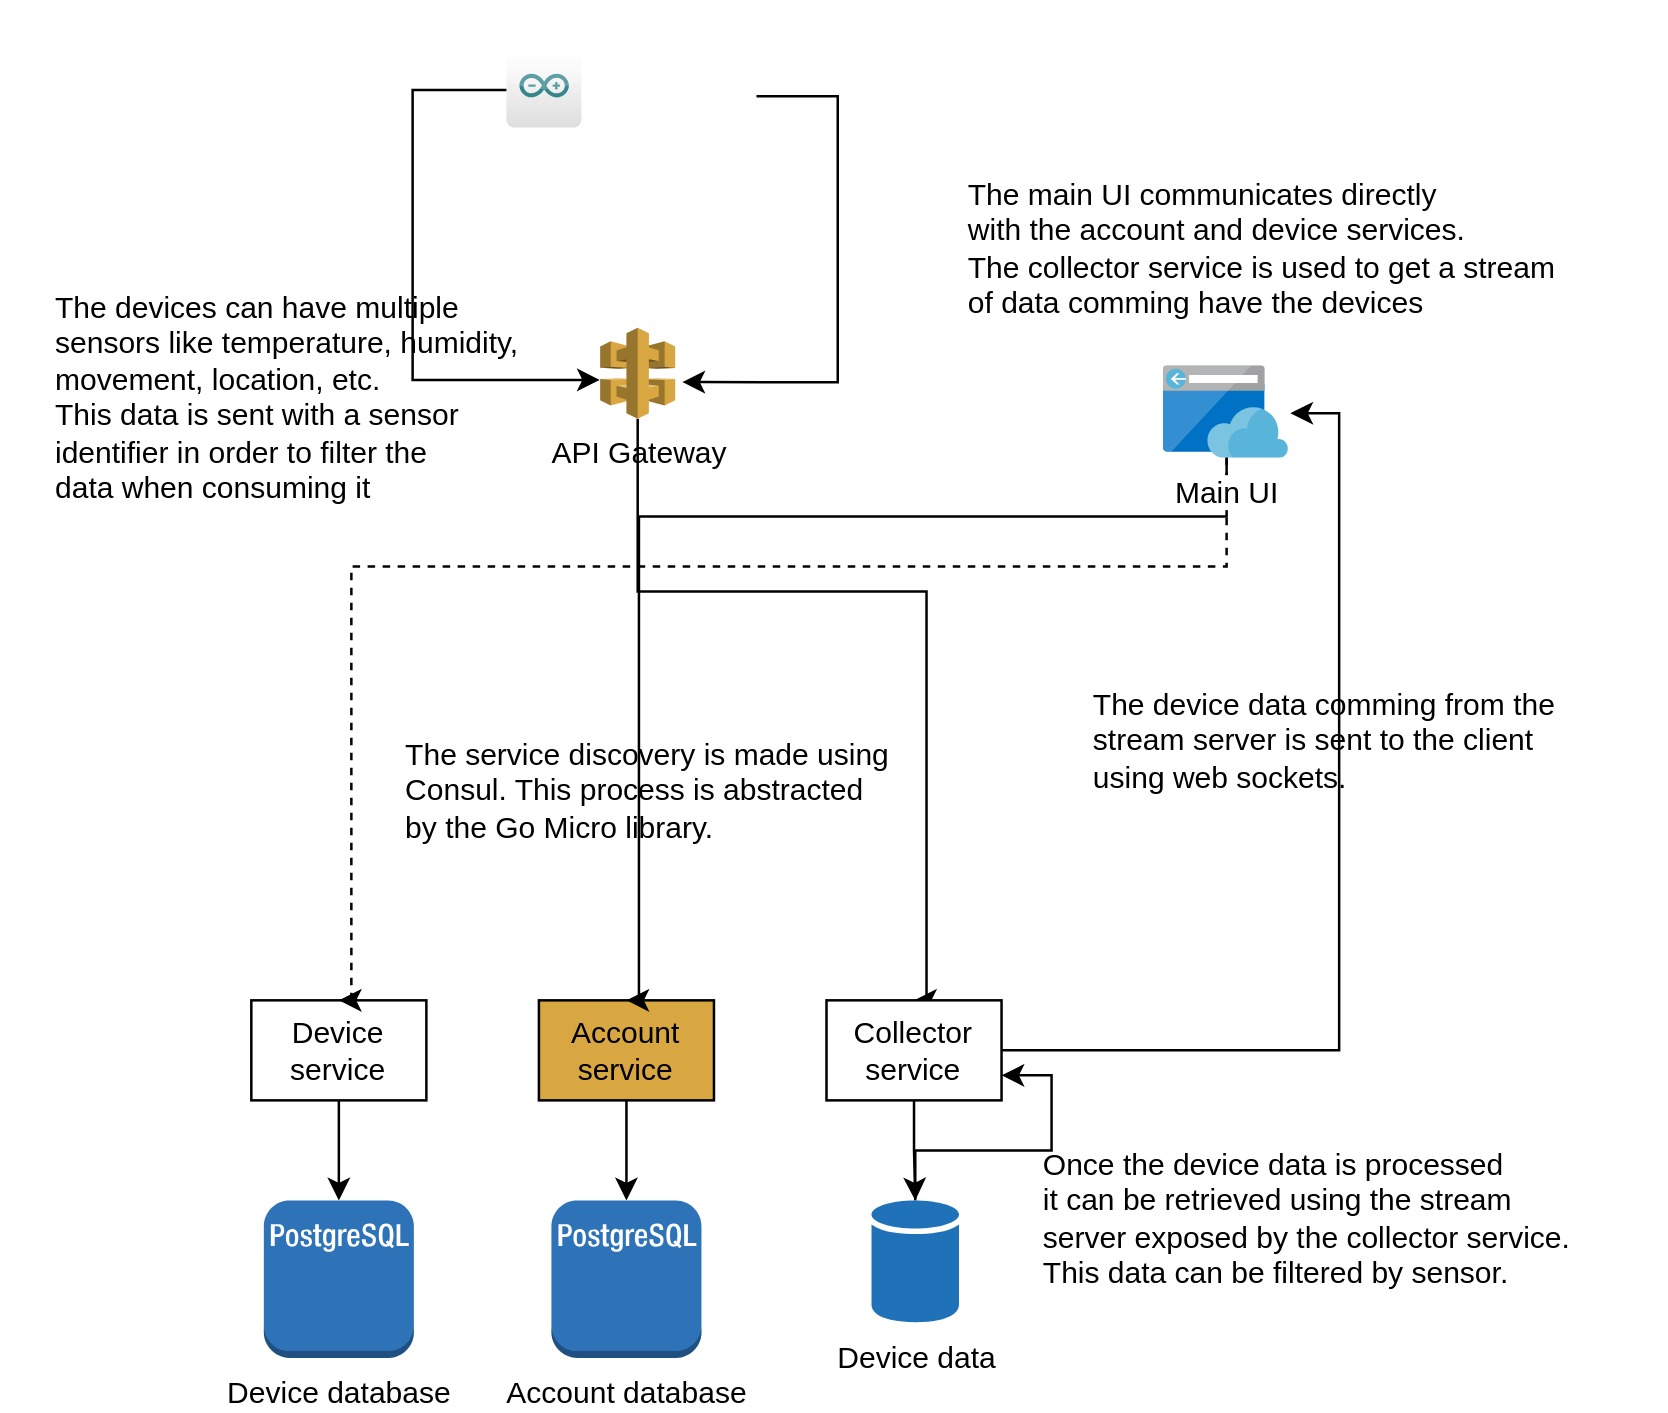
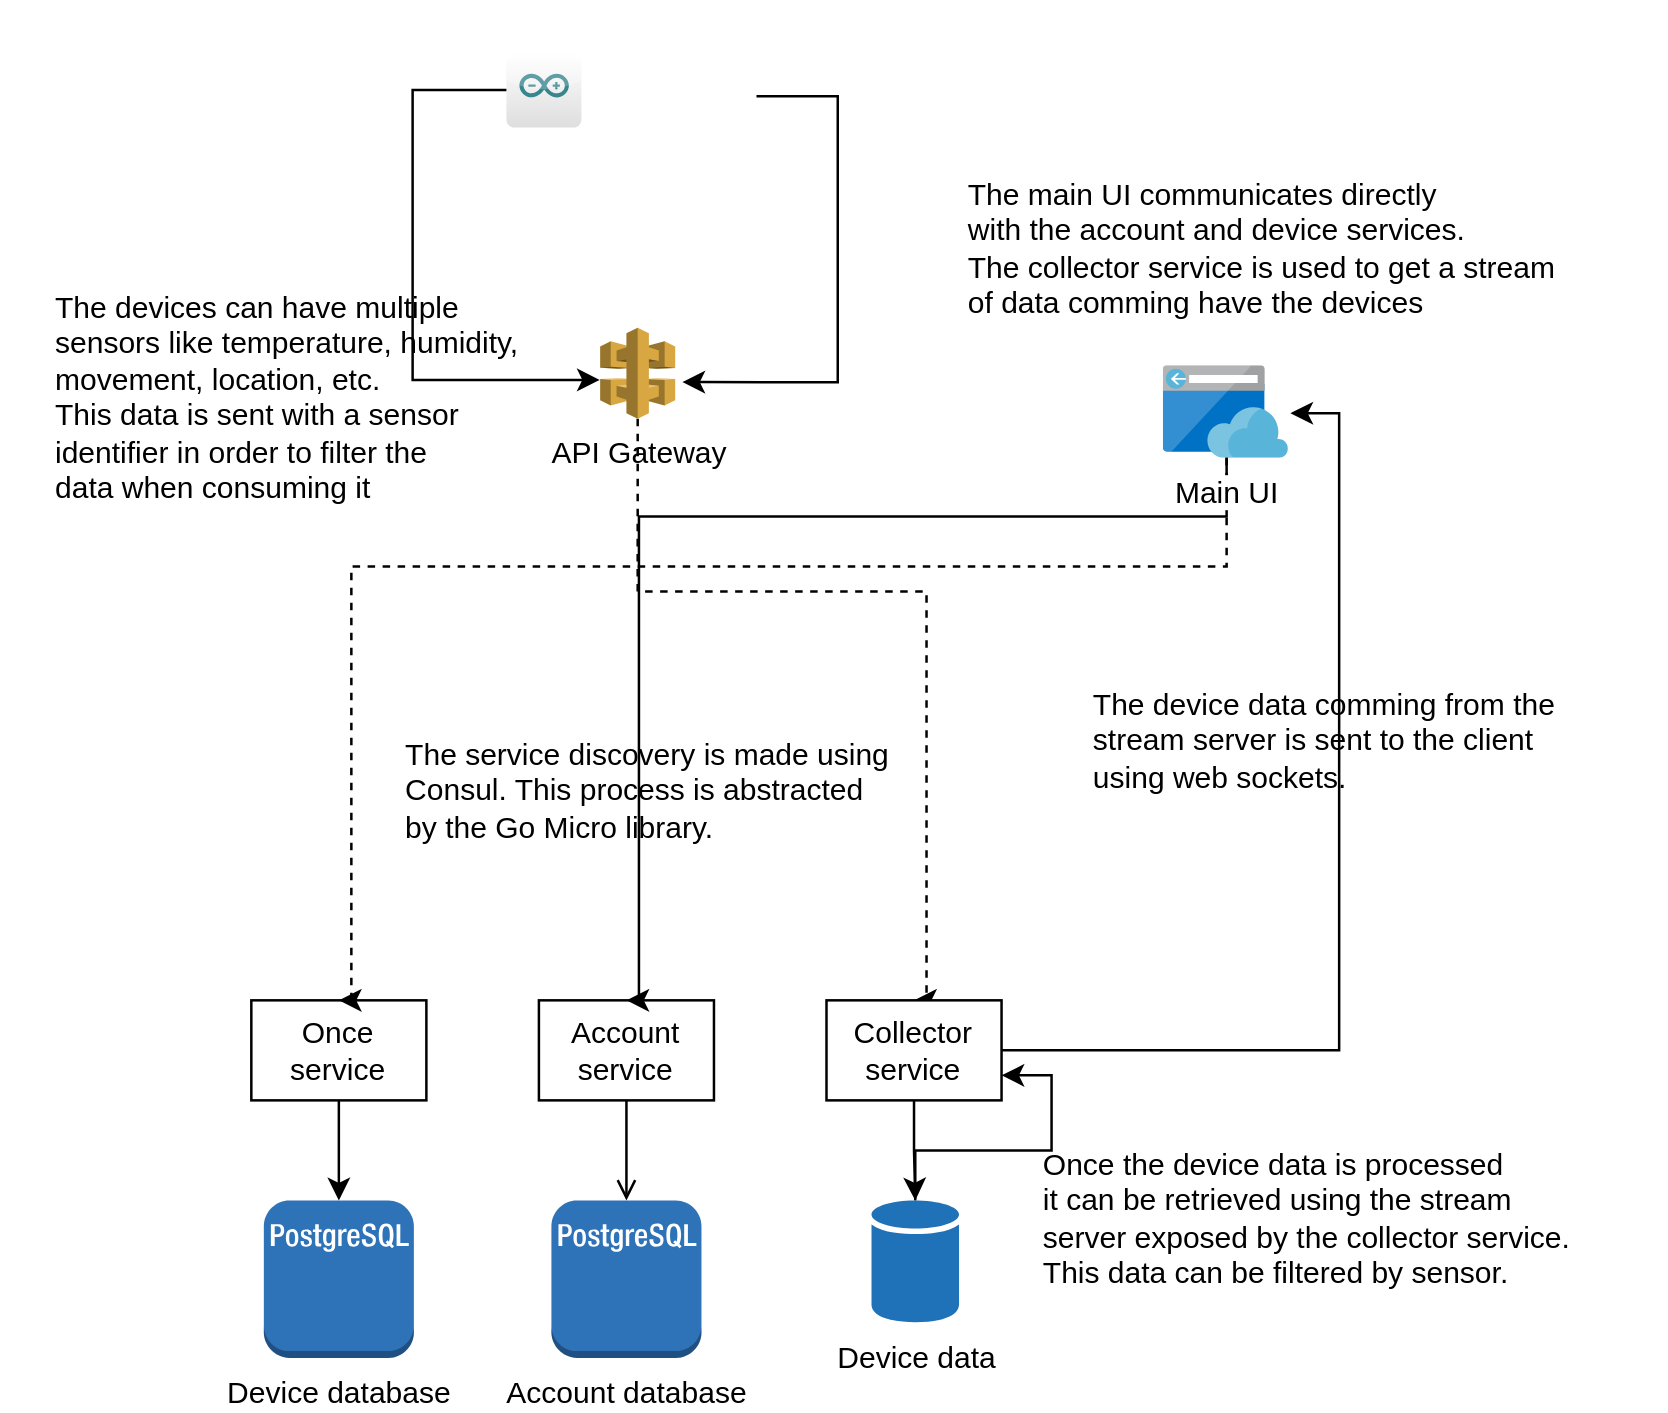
edge "API Gateway" -> "Collector service": style solid -> dashed
node "Account service": fillcolor #d9a741 -> #ffffff
node "Device service": label "Device service" -> "Once service"
edge "Account service" -> "Account database": arrowhead classic -> open
